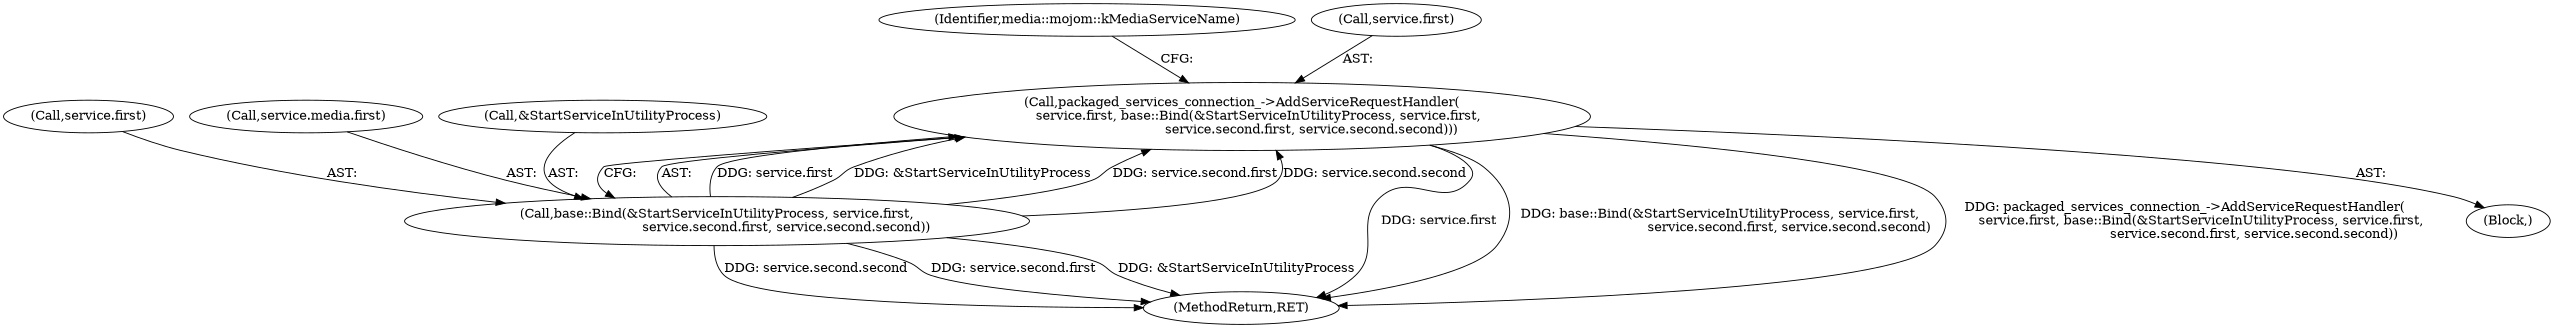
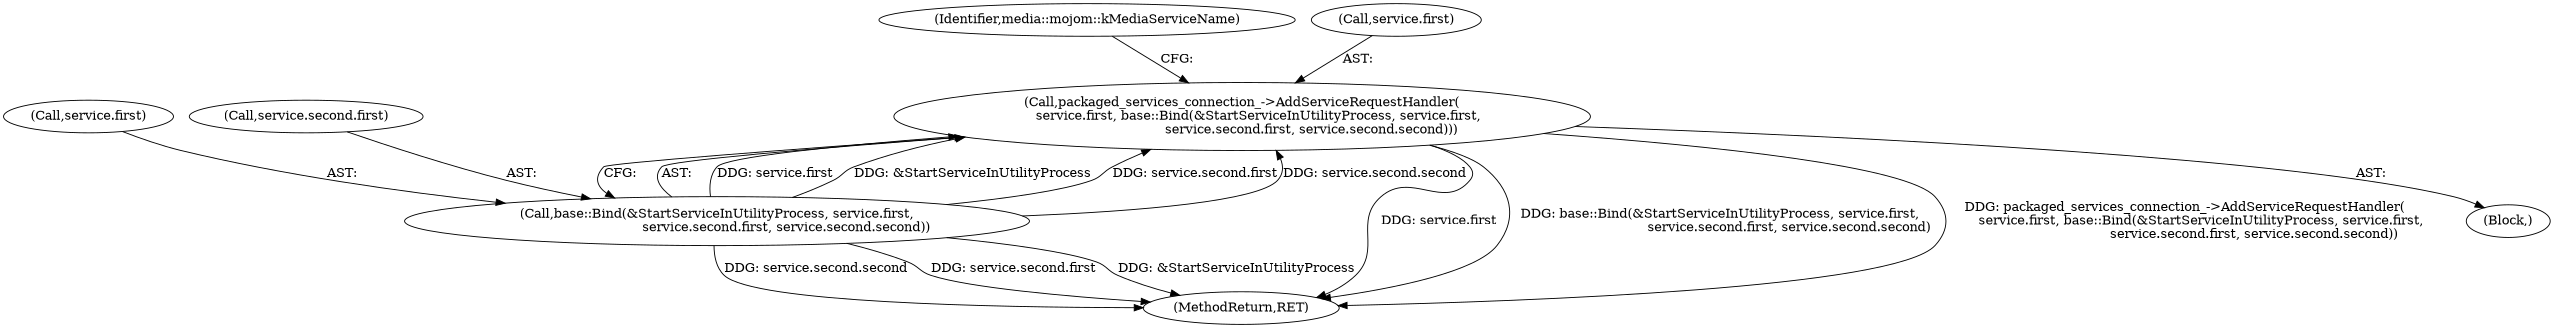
node "(Call,service.media.first)": label "(Call,service.media.first)" -> "(Call,service.second.first)"
node "(Call,&StartServiceInUtilityProcess)": removed
